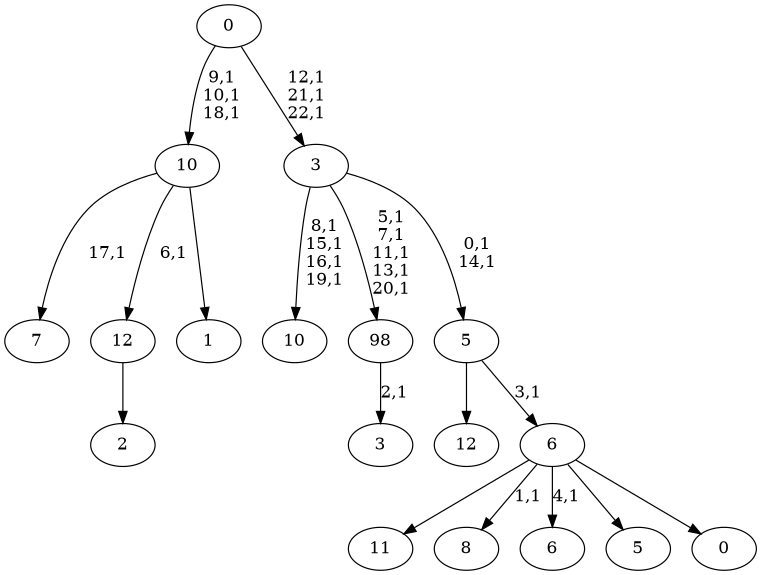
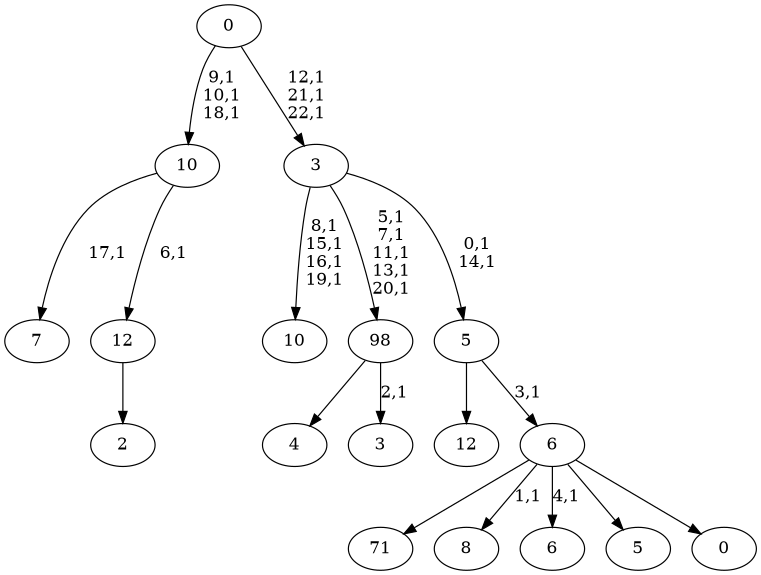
node "1": removed
node "4": added
node "11": label "11" -> "71"
